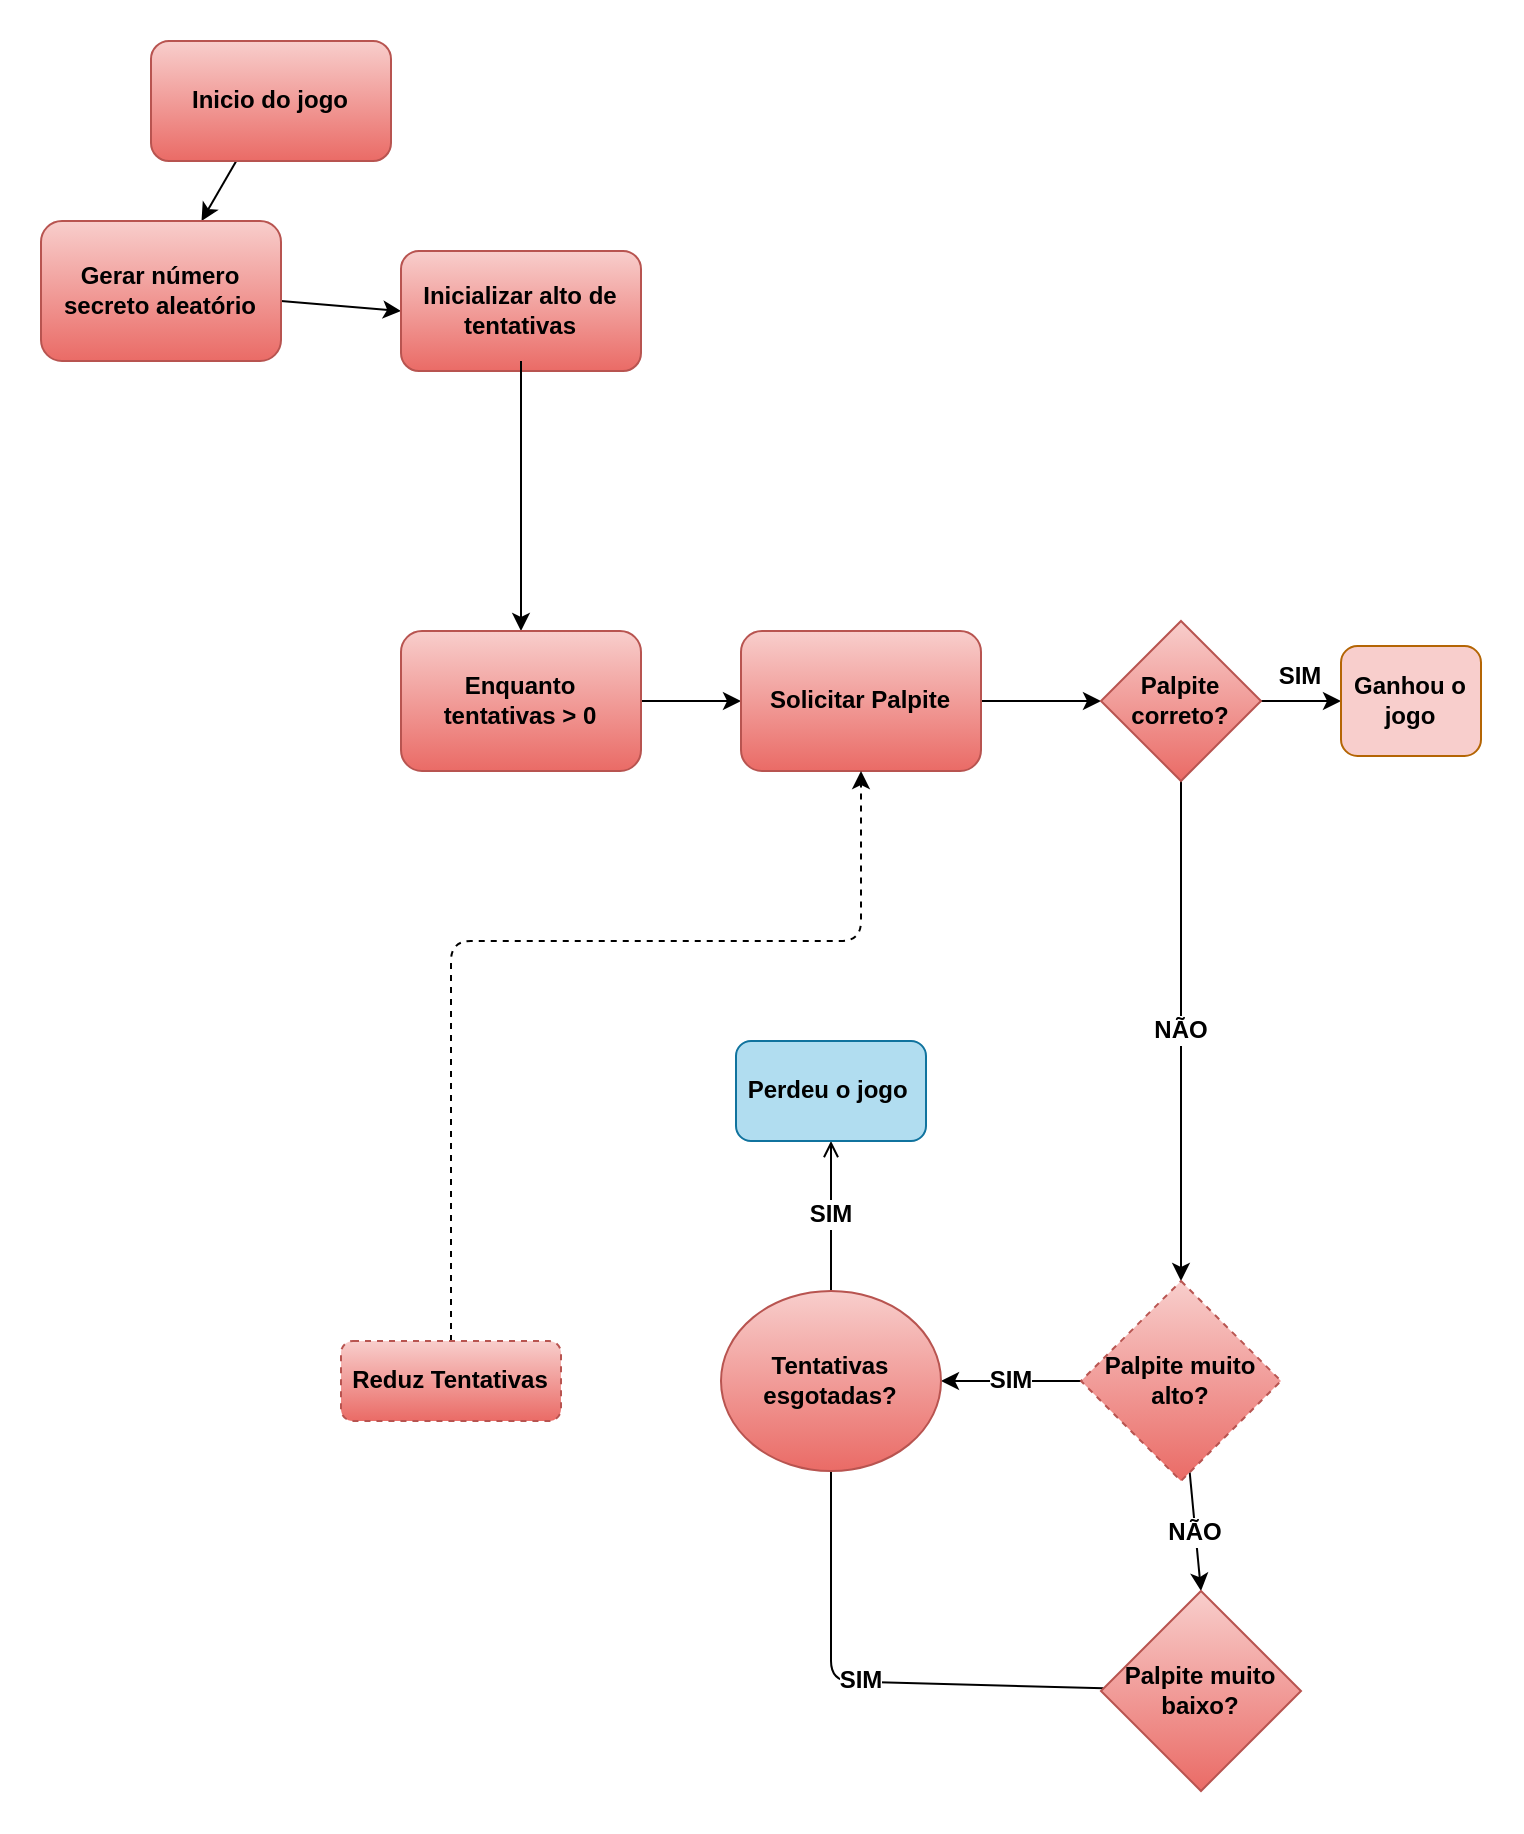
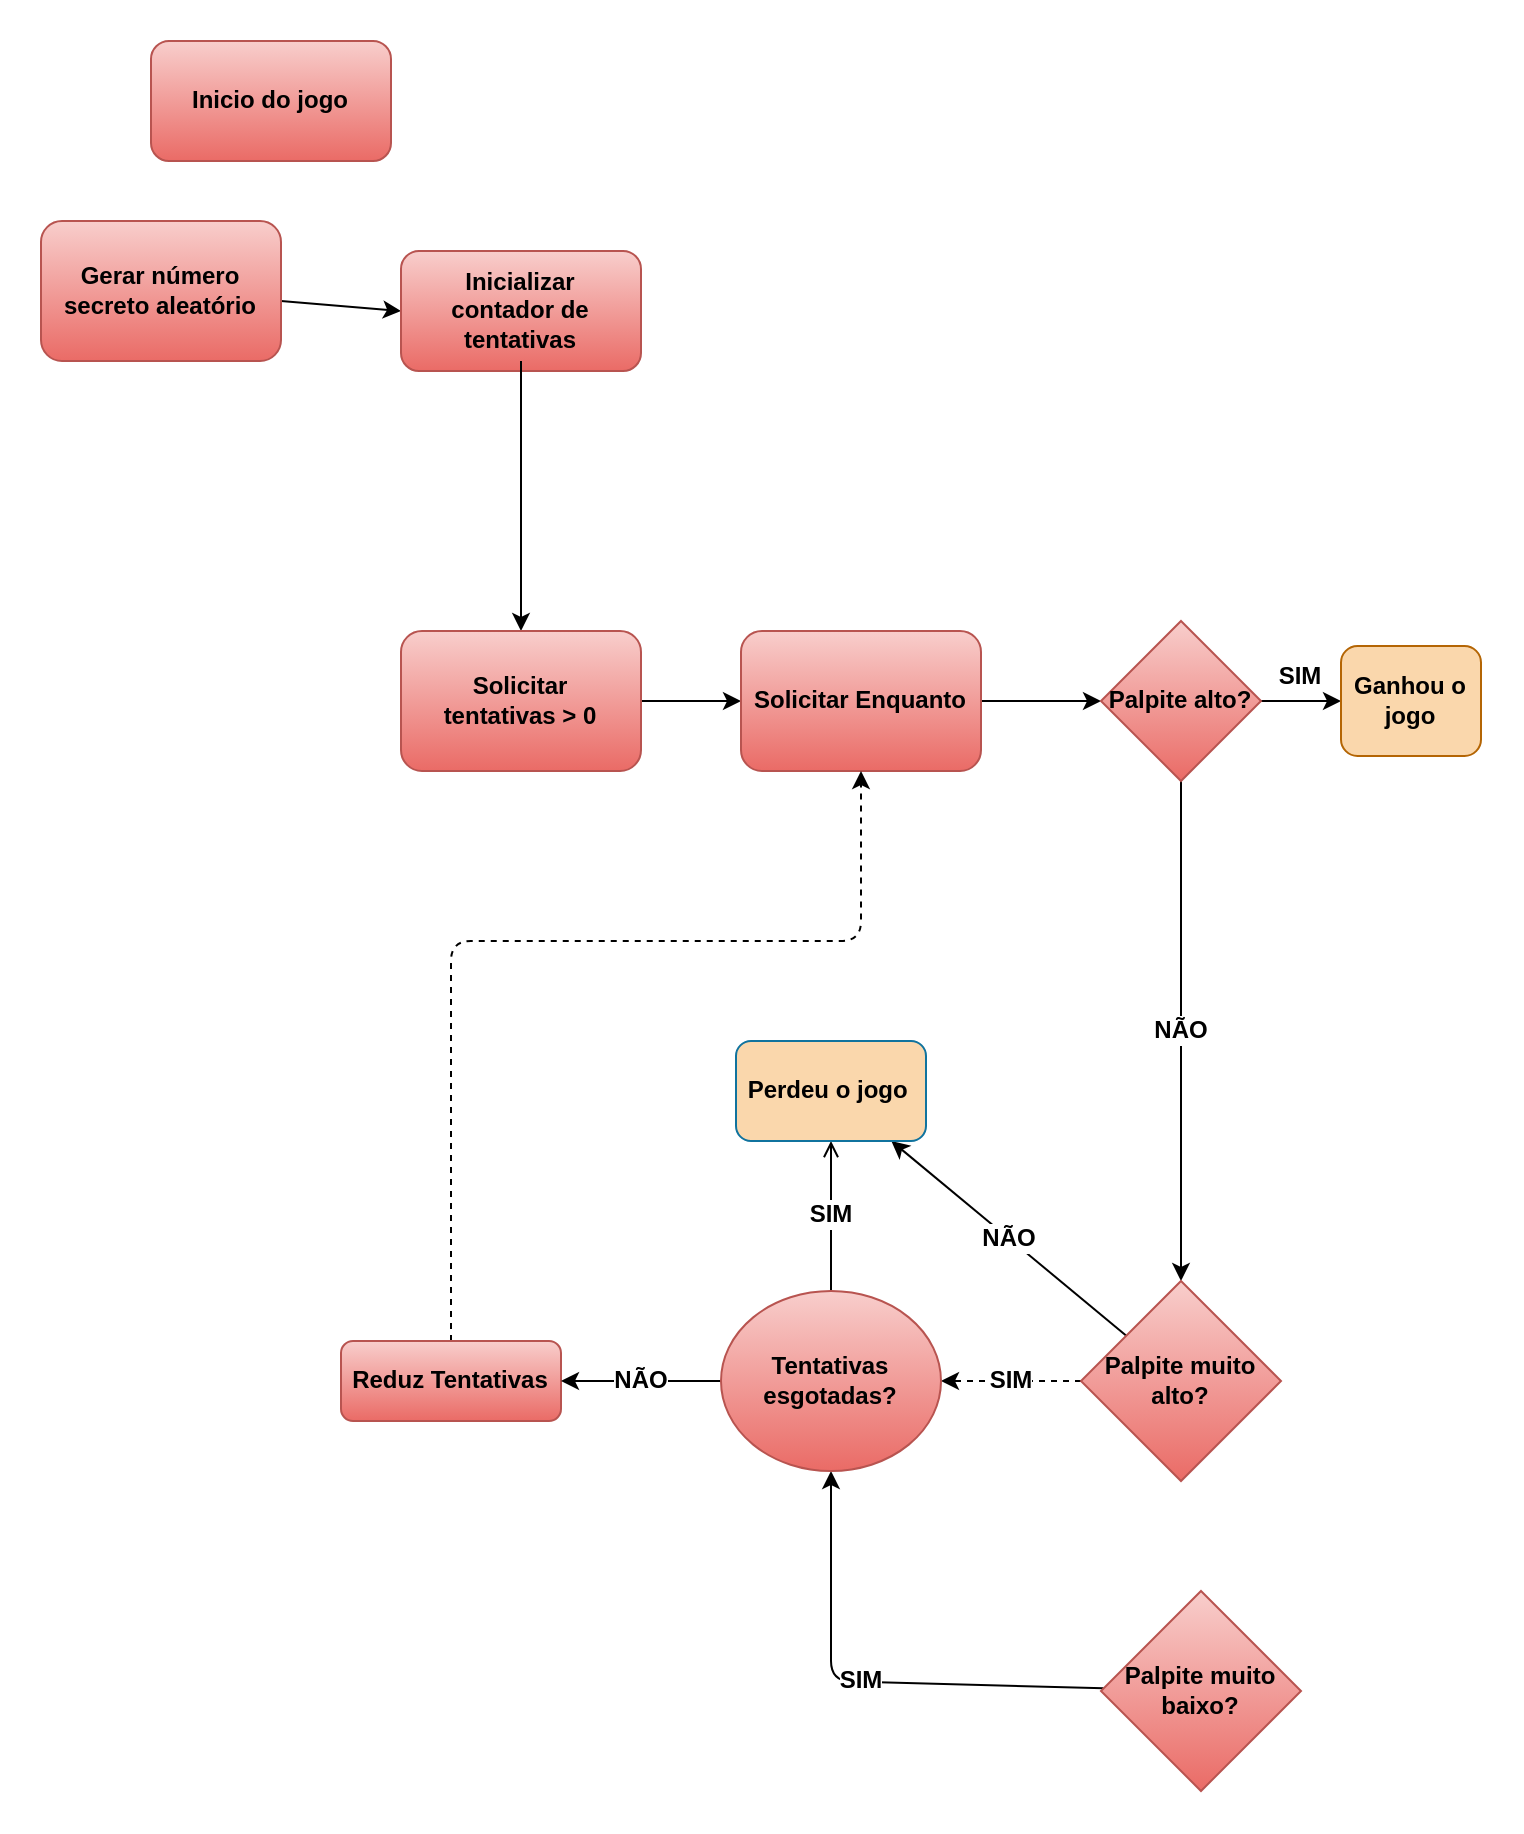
edge "Inicio do jogo" -> "Gerar número secreto aleatório": removed
node "Inicializar alto de tentativas": label "Inicializar alto de tentativas" -> "Inicializar contador de tentativas"
node "Enquanto tentativas > 0": label "Enquanto tentativas > 0" -> "Solicitar tentativas > 0"
node "Solicitar Palpite": label "Solicitar Palpite" -> "Solicitar Enquanto"
node "Palpite correto?": label "Palpite correto?" -> "Palpite alto?"
node "Ganhou o jogo": fillcolor #f8cecc -> #fad7ac
node "Perdeu o jogo": fillcolor #b1ddf0 -> #fad7ac
node "Reduz Tentativas": style dashed -> solid
edge "Tentativas esgotadas?" -> "Reduz Tentativas": added, label "NÃO"
edge "Palpite muito alto?" -> "Tentativas esgotadas?": style solid -> dashed
node "Palpite muito alto?": style dashed -> solid
edge "Tentativas esgotadas?" -- "Palpite muito baixo?": arrowhead none -> classic
edge "Palpite muito alto?" -> "Palpite muito baixo?": now "Palpite muito alto?" -> "Perdeu o jogo"
